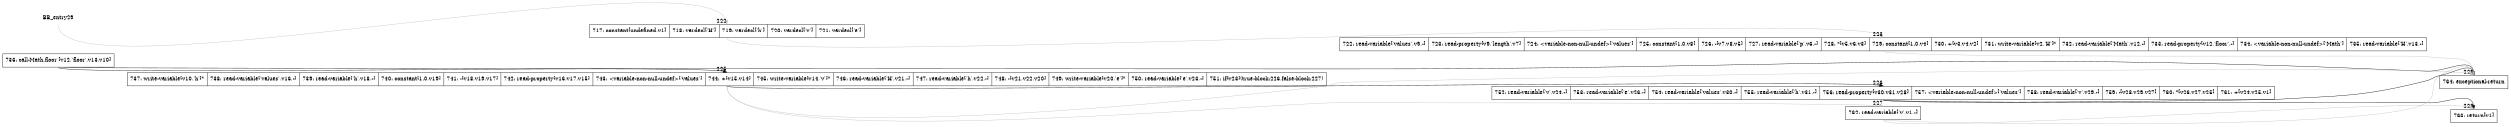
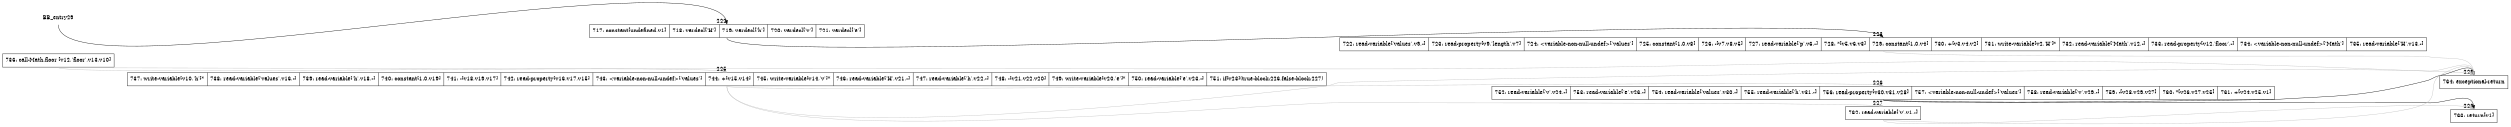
edge "BB_entry29" -> "717: constant[undefined,v1]": color gray -> black
edge "717: constant[undefined,v1]" -> "722: read-variable['values',v9,-]": color gray -> black
edge "736: call-Math.floor [v12,'floor',v13,v10]" -> "764: exceptional-return": color black -> gray
edge "736: call-Math.floor [v12,'floor',v13,v10]" -> "737: write-variable[v10,'h']*": color black -> gray
edge "737: write-variable[v10,'h']*" -> "752: read-variable['v',v24,-]": color black -> gray
